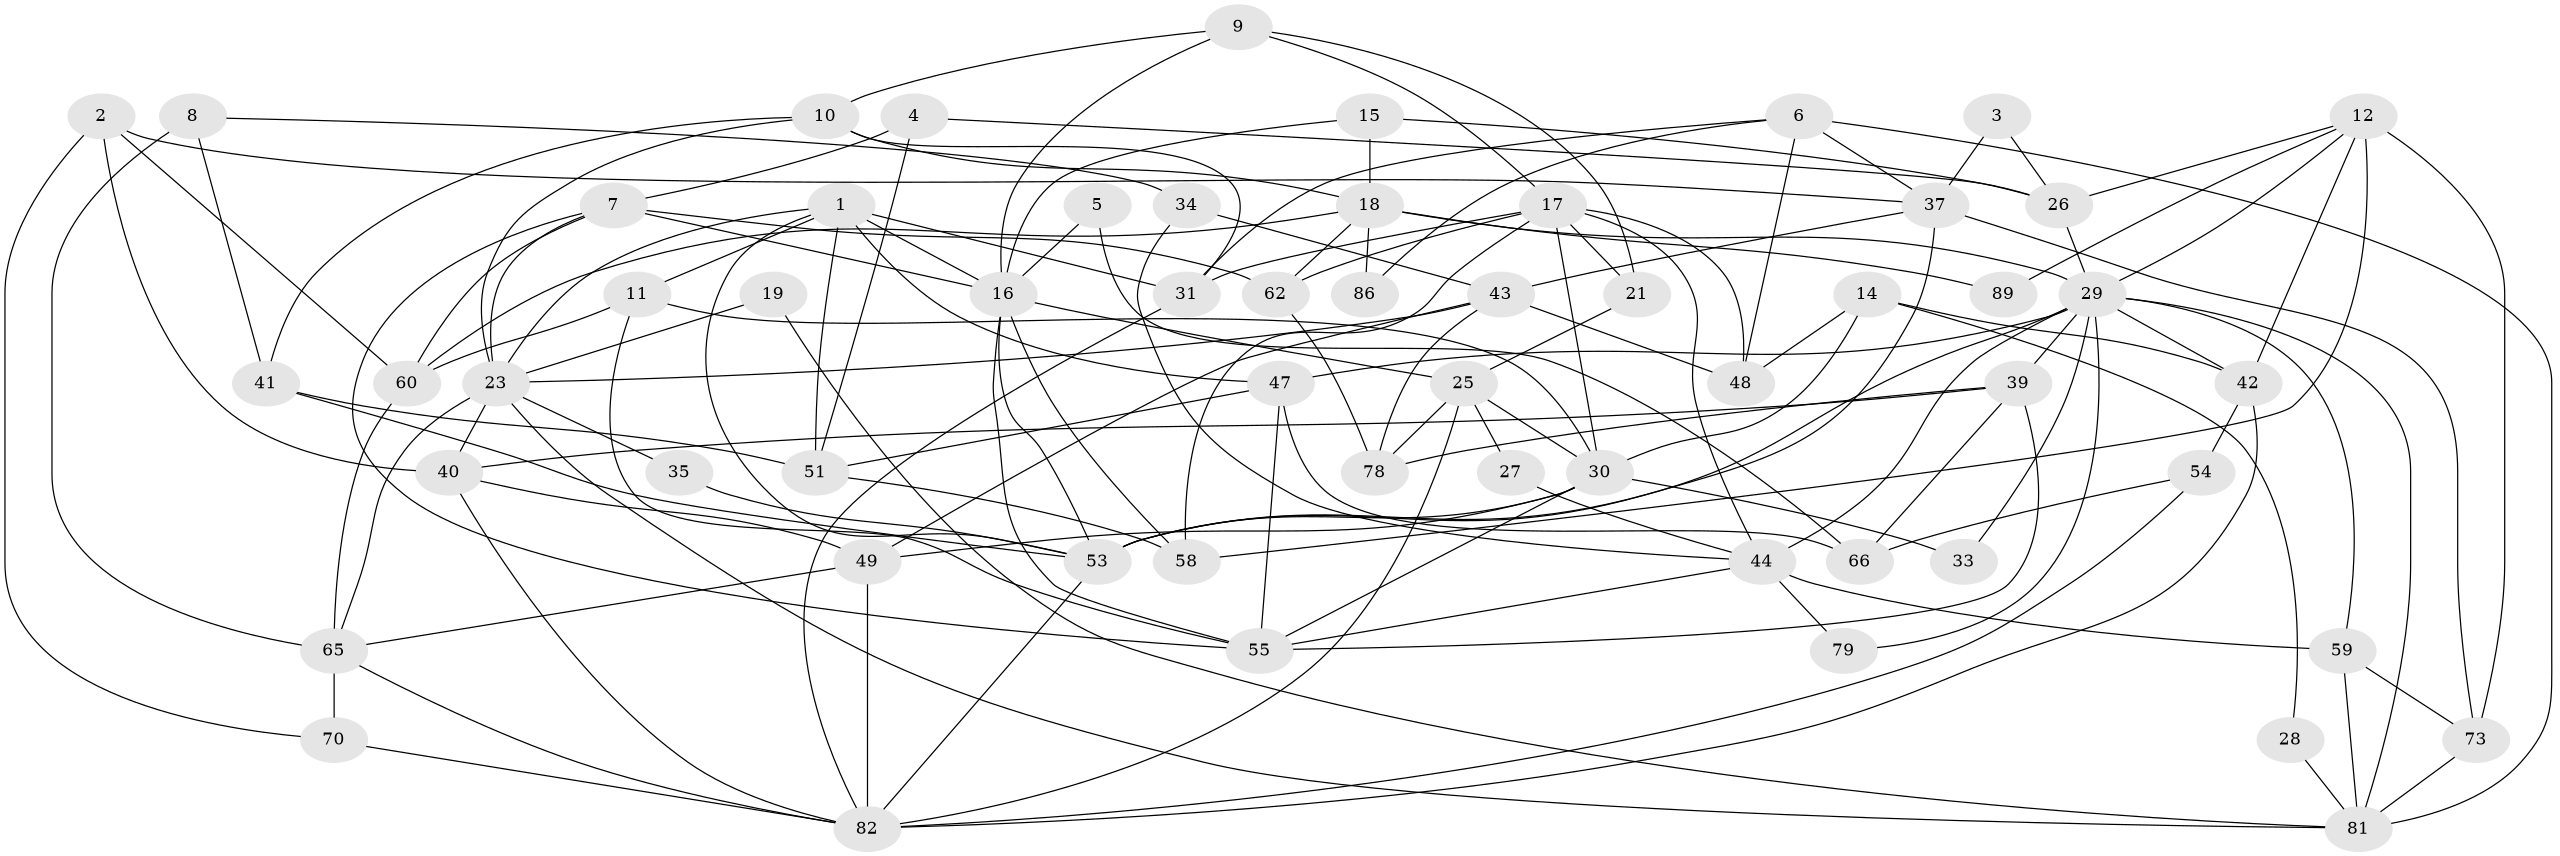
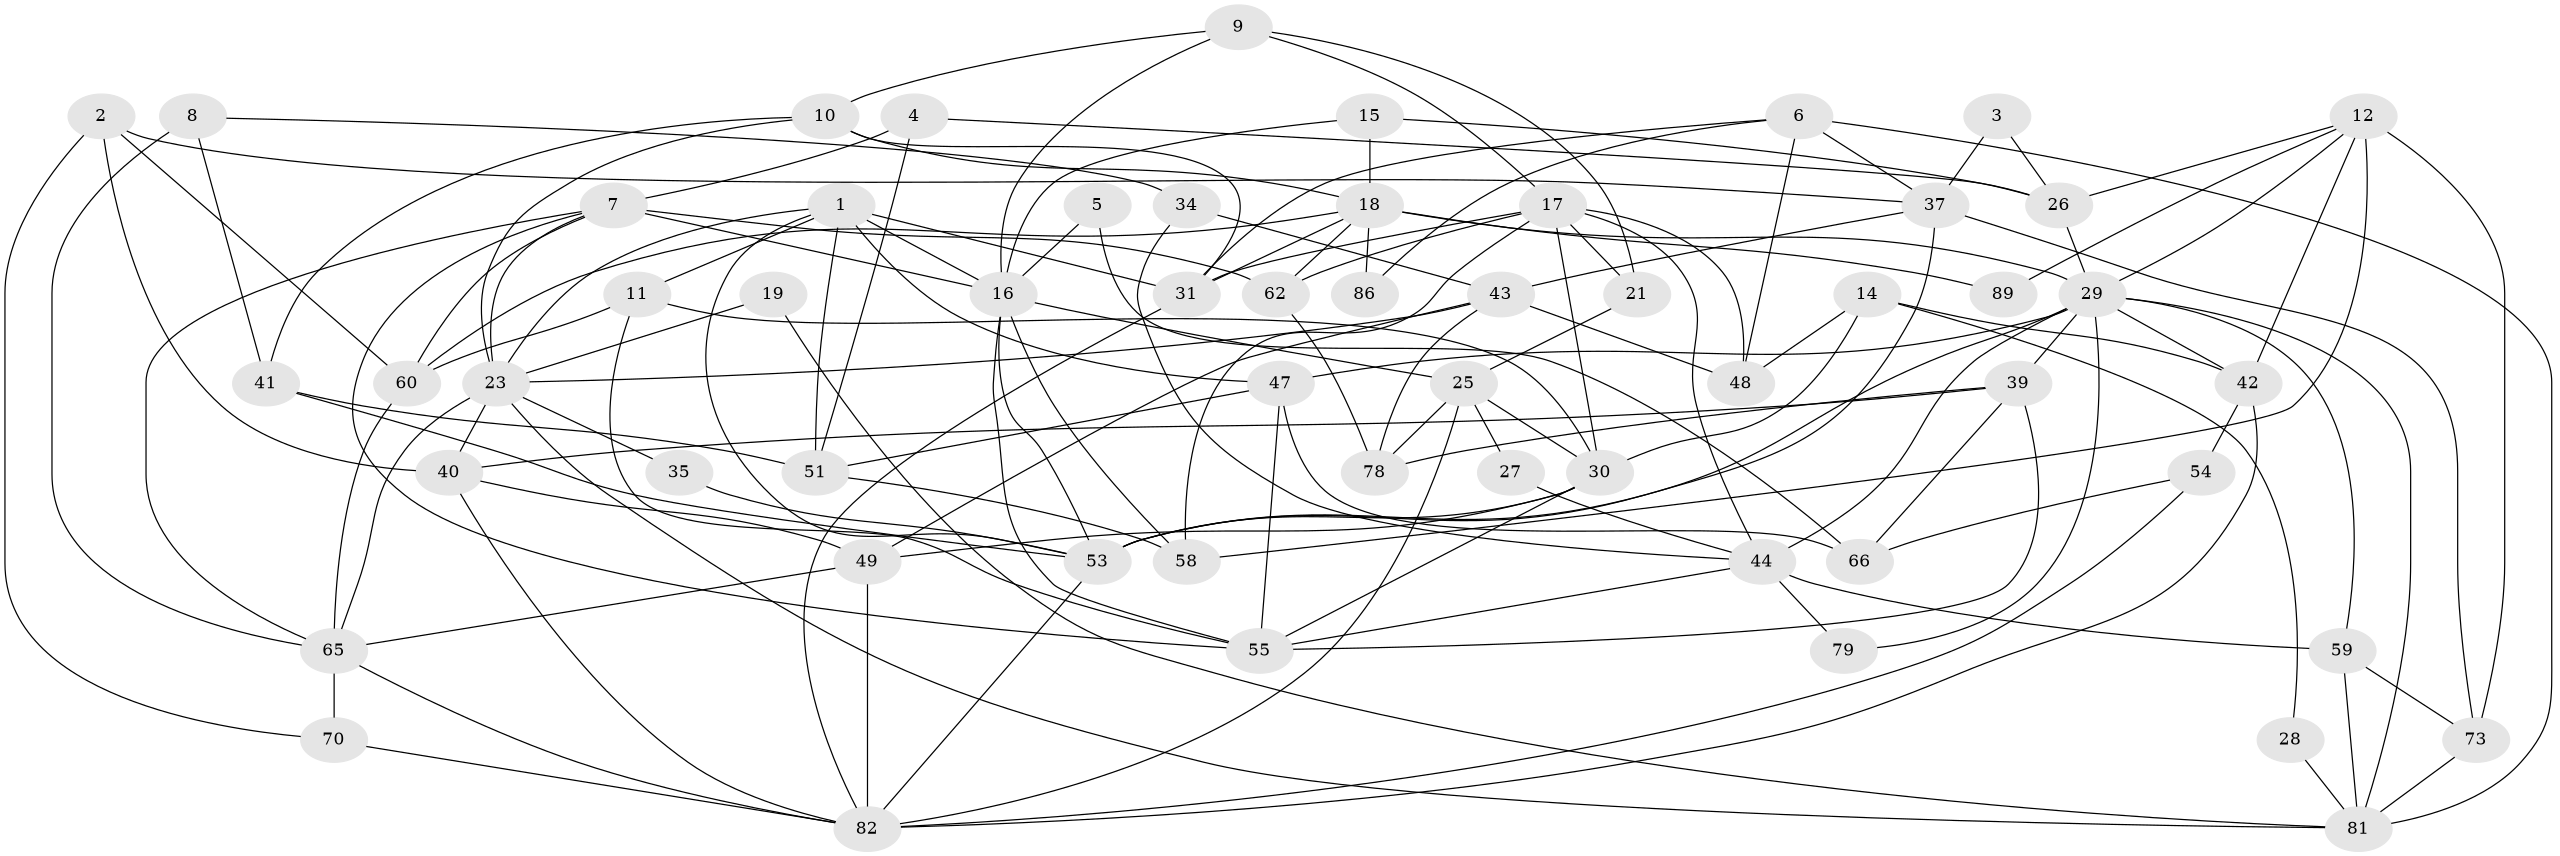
edge "18" -- "31": added
edge "7" -- "65": added
node "33": removed
